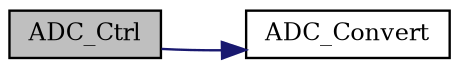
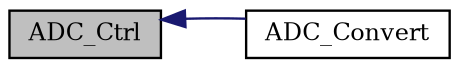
edge "ADC_Ctrl" -> "ADC_Convert": reversed
